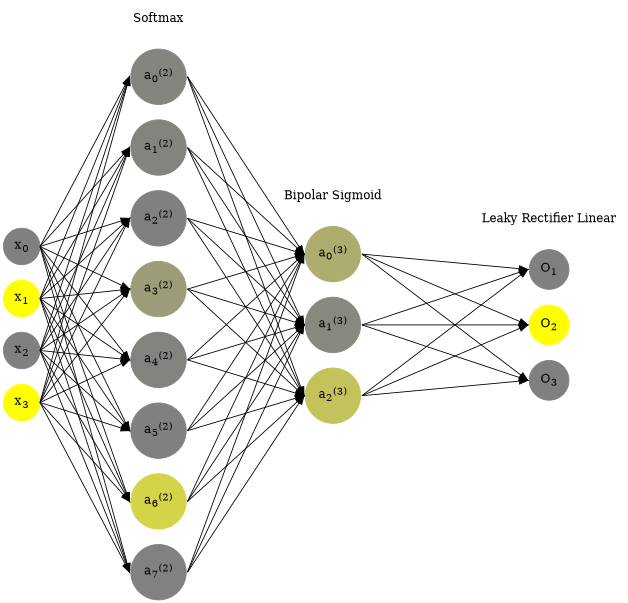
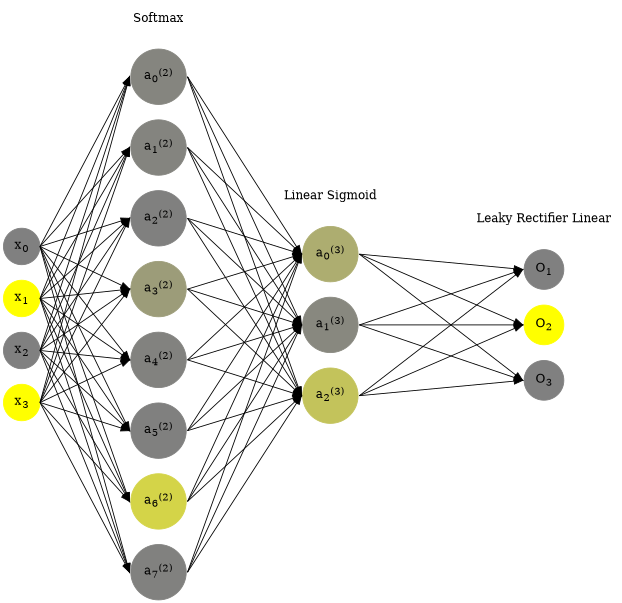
node "Bipolar Sigmoid": label "Bipolar Sigmoid" -> "Linear Sigmoid"
